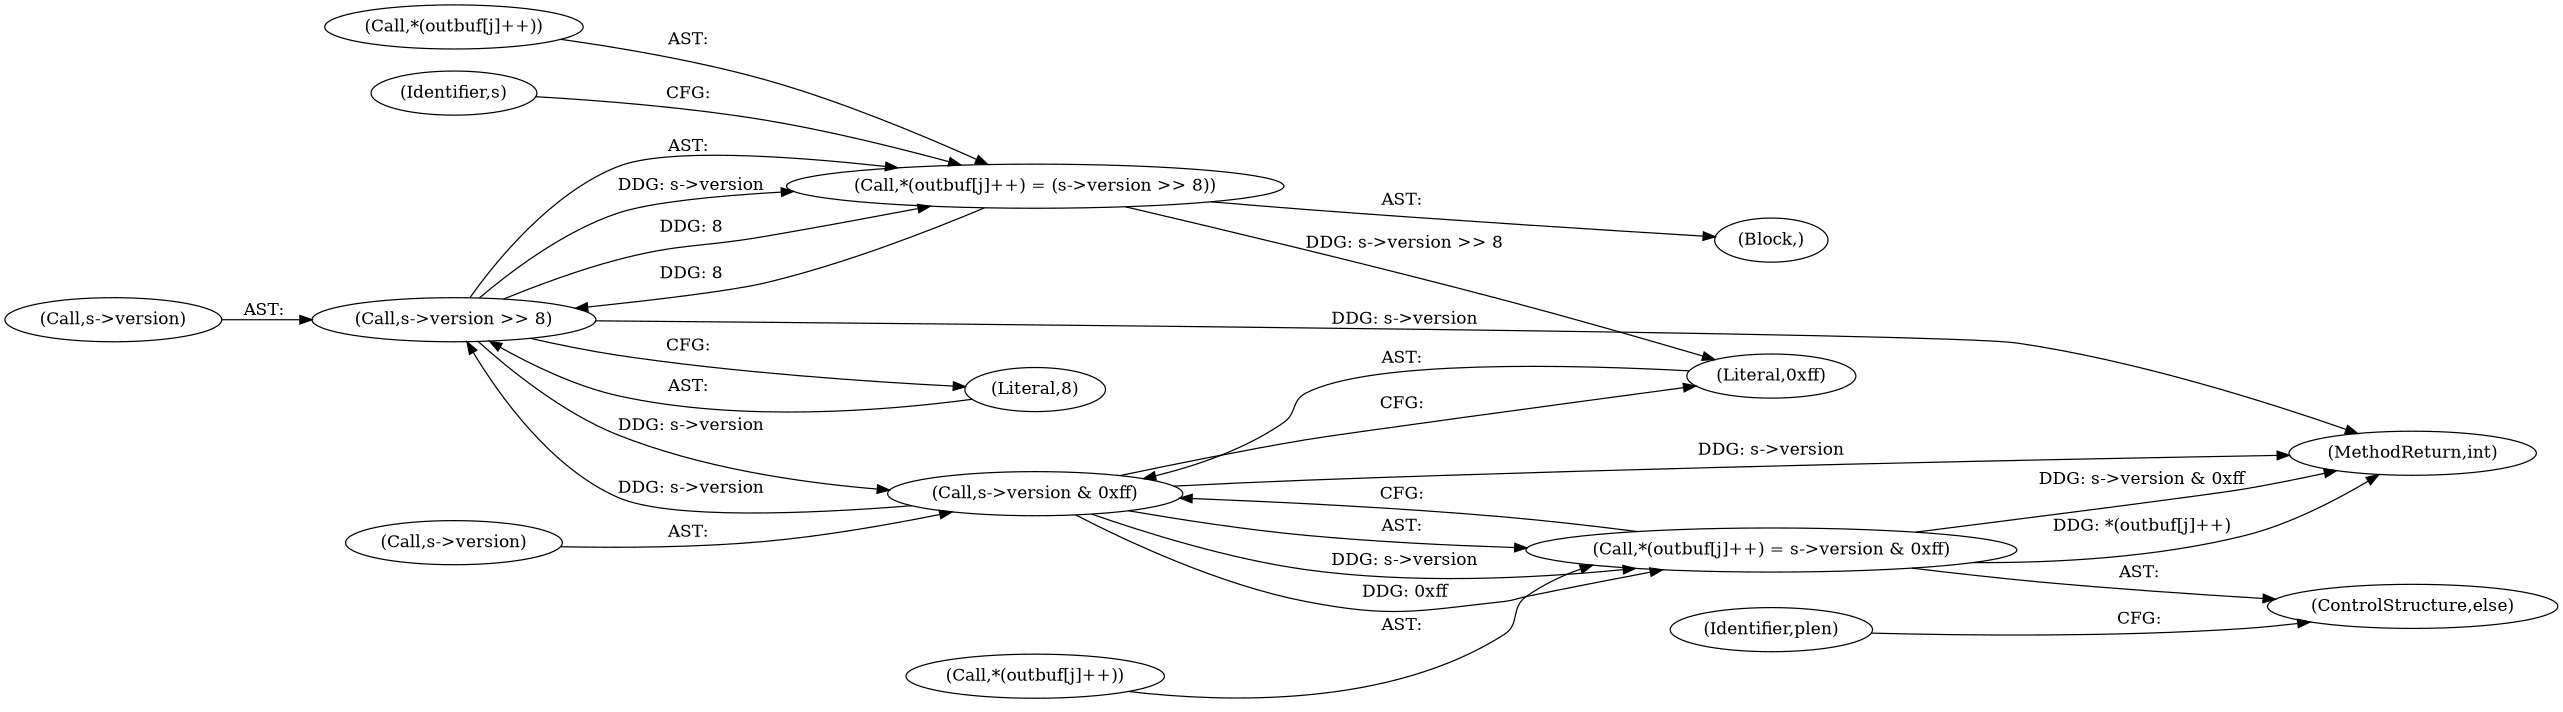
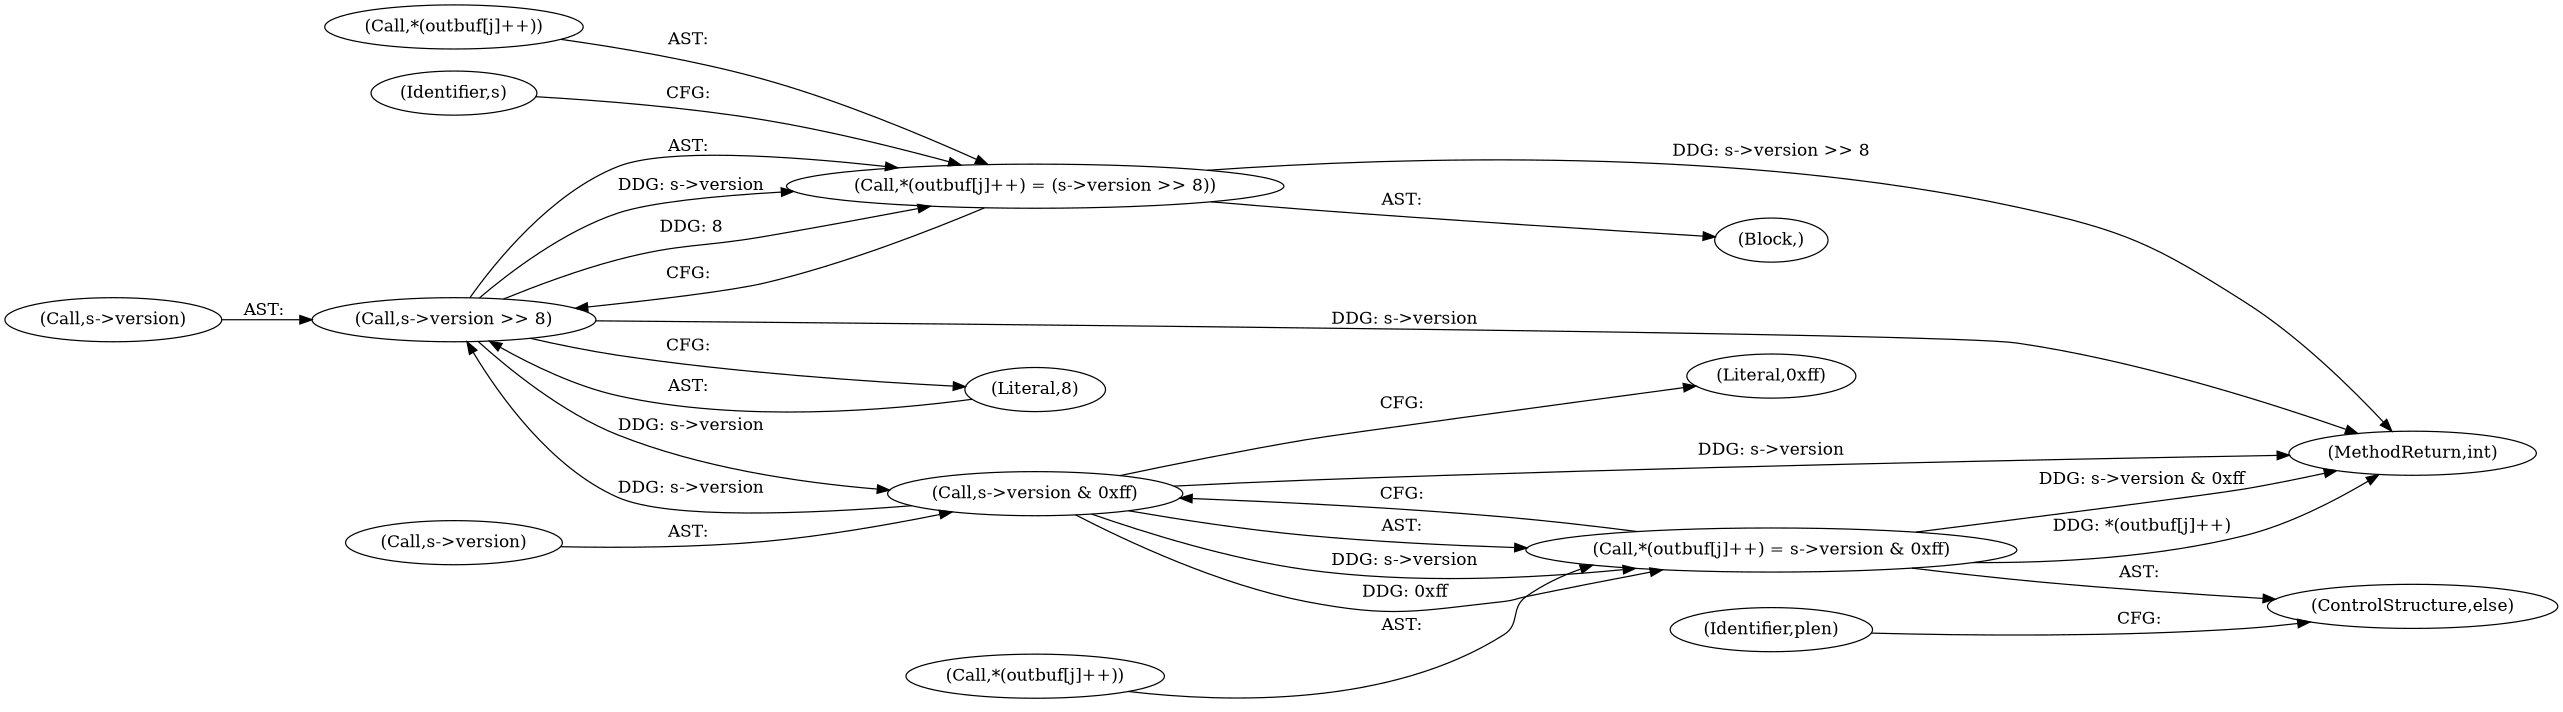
edge "(Call,*(outbuf[j]++) = (s->version >> 8))" -> "(Call,s->version >> 8)": label "DDG: 8" -> "CFG: "
edge "(Call,*(outbuf[j]++) = (s->version >> 8))" -> "(Literal,0xff)": now "(Call,*(outbuf[j]++) = (s->version >> 8))" -> "(MethodReturn,int)"
edge "(Literal,0xff)" -> "(Call,s->version & 0xff)": removed, label "AST:"
